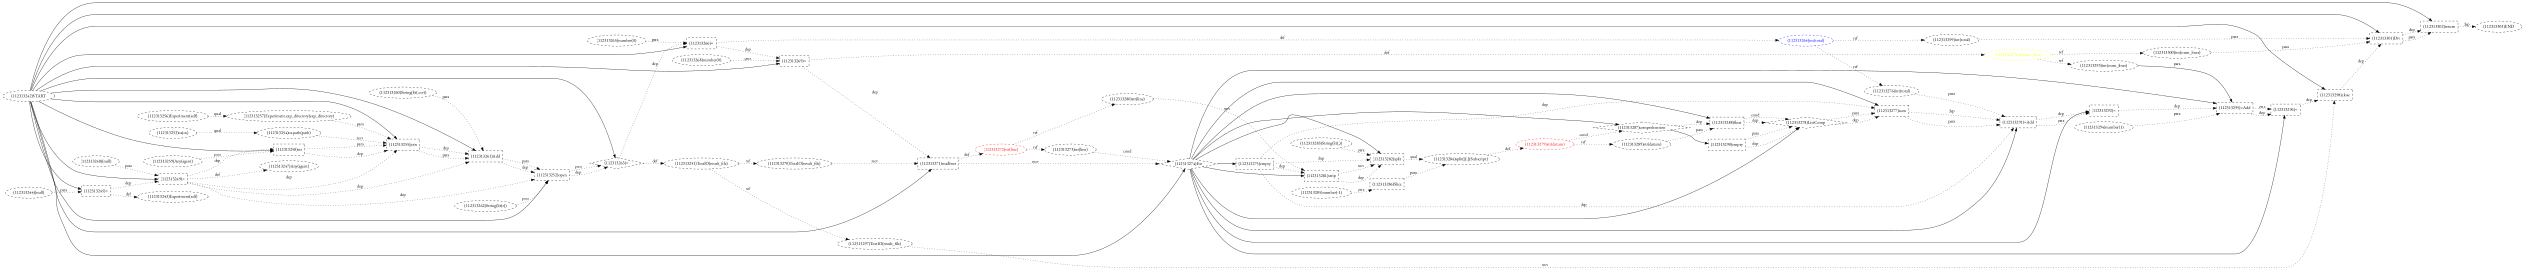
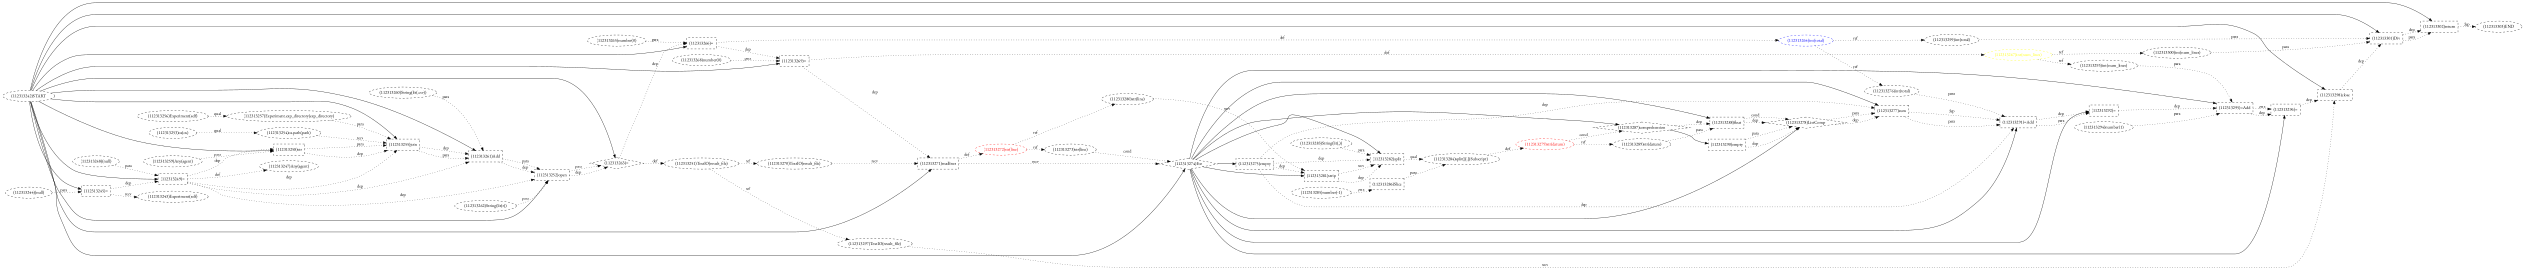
edge "(112313293)int(num_lines)" -> "(112313295)=Add": style solid -> dotted
edge "(112313245)=" -> "(112313243)Experiment(self)": label "def" -> "recv"
